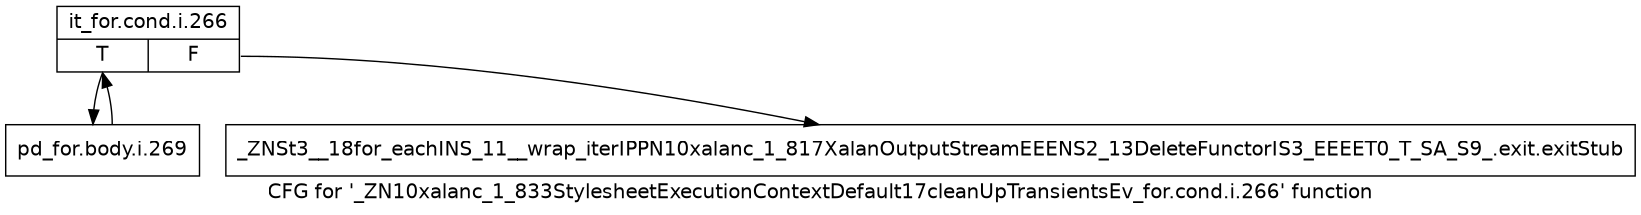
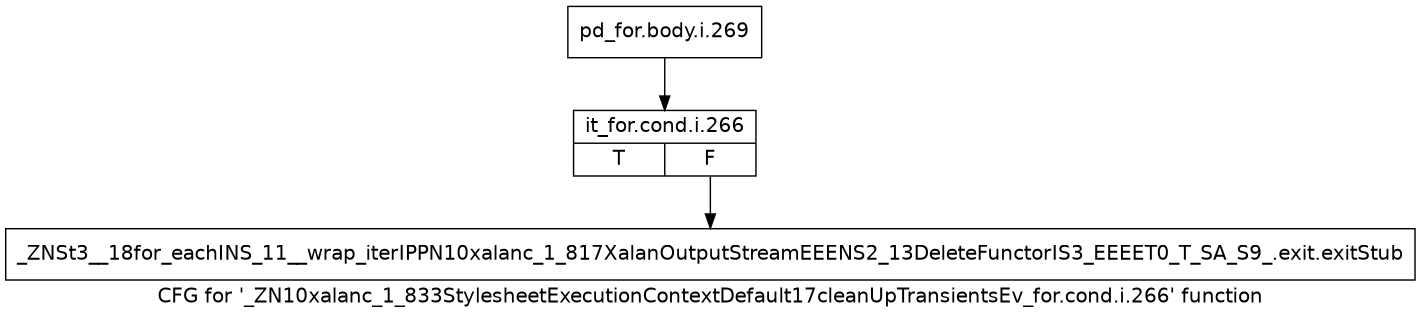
edge "it_for.cond.i.266" -> "pd_for.body.i.269": removed
